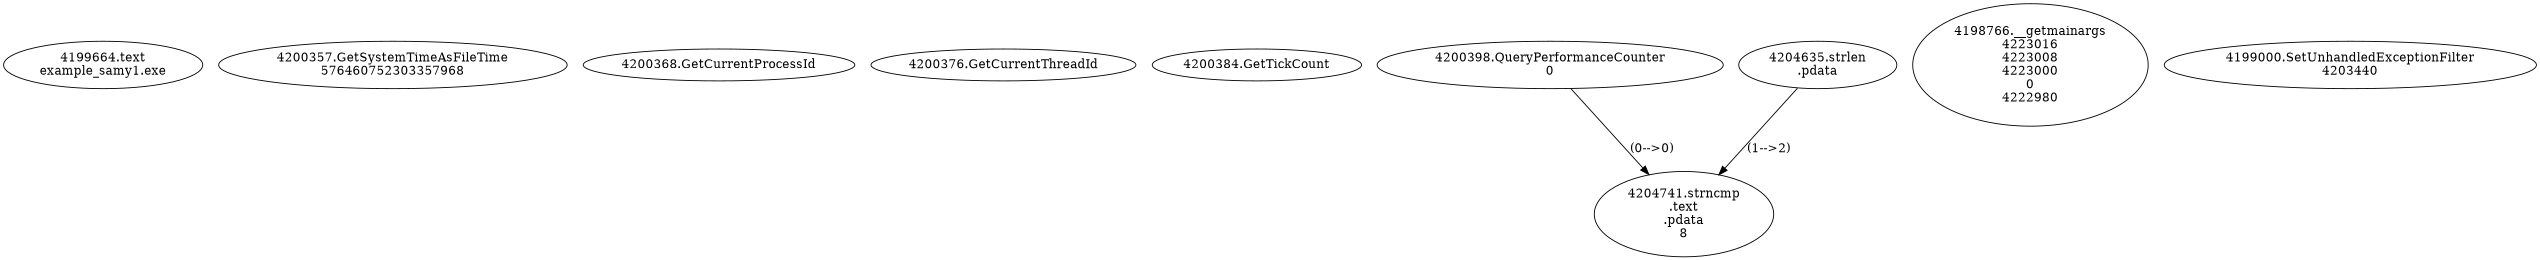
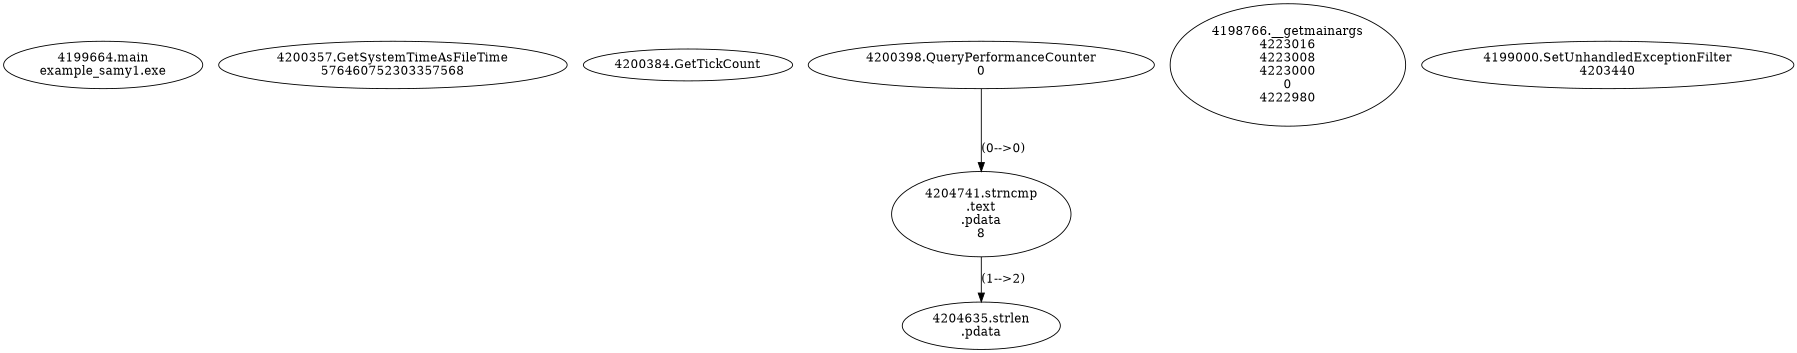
node "4199664.text example_samy1.exe": label "4199664.text example_samy1.exe" -> "4199664.main example_samy1.exe"
node "4200357.GetSystemTimeAsFileTime 576460752303357968": label "4200357.GetSystemTimeAsFileTime 576460752303357968" -> "4200357.GetSystemTimeAsFileTime 576460752303357568"
node "4200368.GetCurrentProcessId": removed
node "4200376.GetCurrentThreadId": removed
edge "4204635.strlen .pdata" -> "4204741.strncmp .text .pdata 8": reversed
